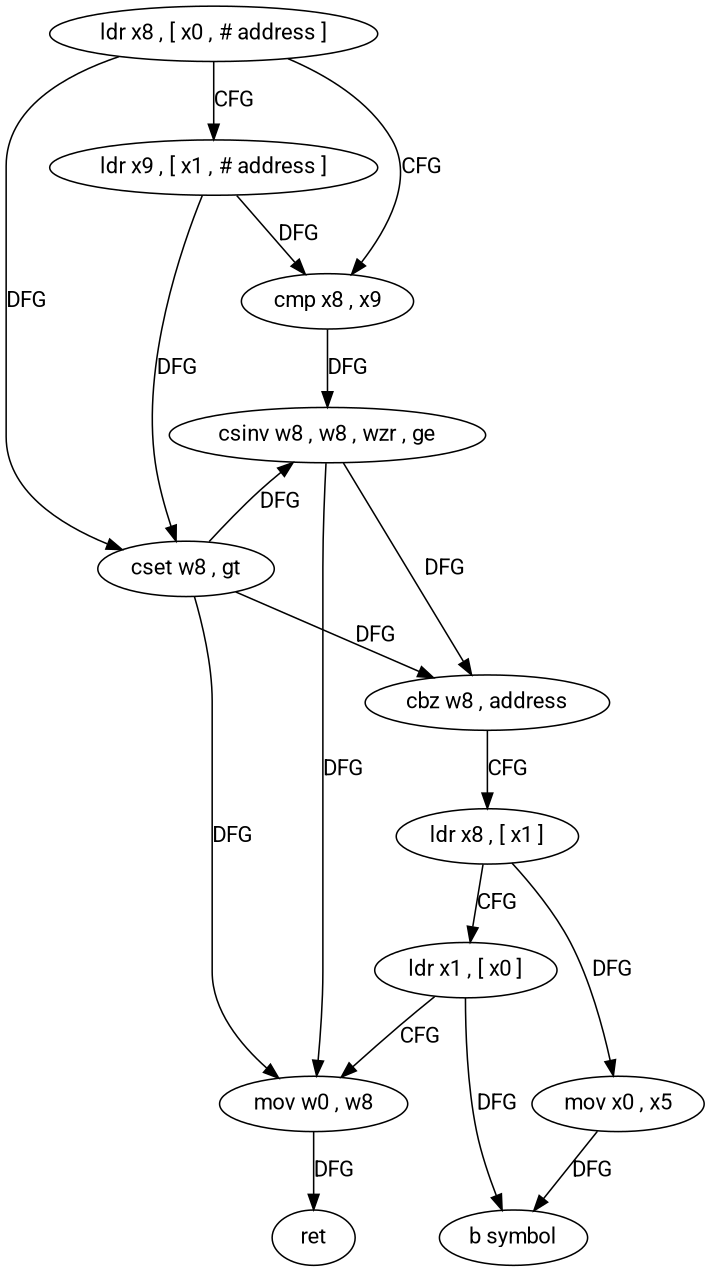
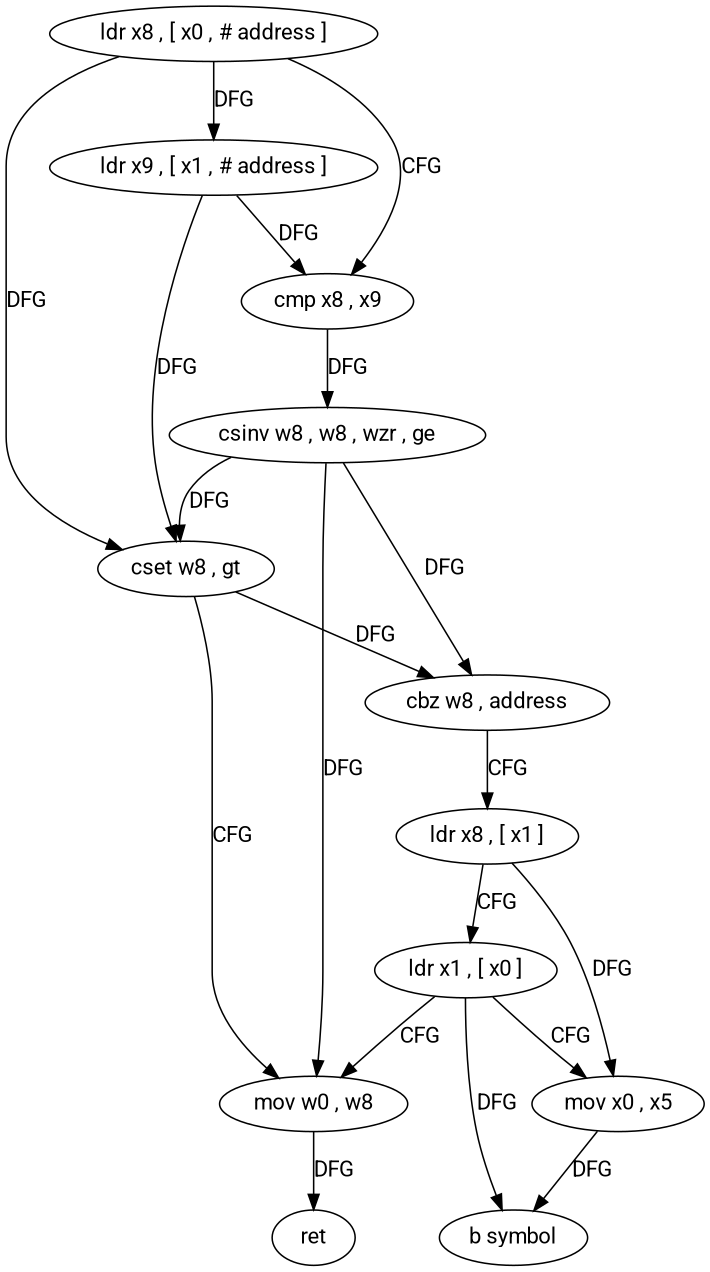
edge "ldr x8 , [ x0 , # address ]" -> "ldr x9 , [ x1 , # address ]": label "CFG" -> "DFG"
edge "cset w8 , gt" -> "csinv w8 , w8 , wzr , ge": reversed
edge "cset w8 , gt" -> "mov w0 , w8": label "DFG" -> "CFG"
edge "ldr x1 , [ x0 ]" -> "mov x0 , x5": added, label "CFG"
